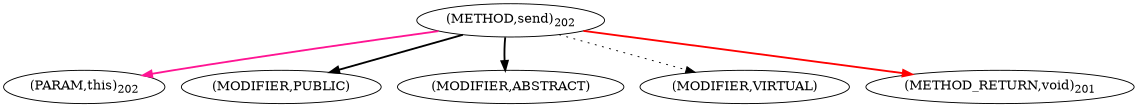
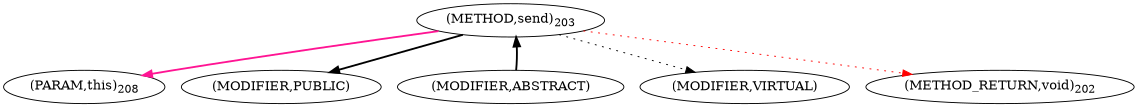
node "(METHOD,send)": text "202" -> "203"
edge "(METHOD,send)" -> "(MODIFIER,ABSTRACT)": reversed
edge "(METHOD,send)" -> "(METHOD_RETURN,void)": style bold -> dotted
node "(PARAM,this)": text "202" -> "208"
node "(METHOD_RETURN,void)": text "201" -> "202"
